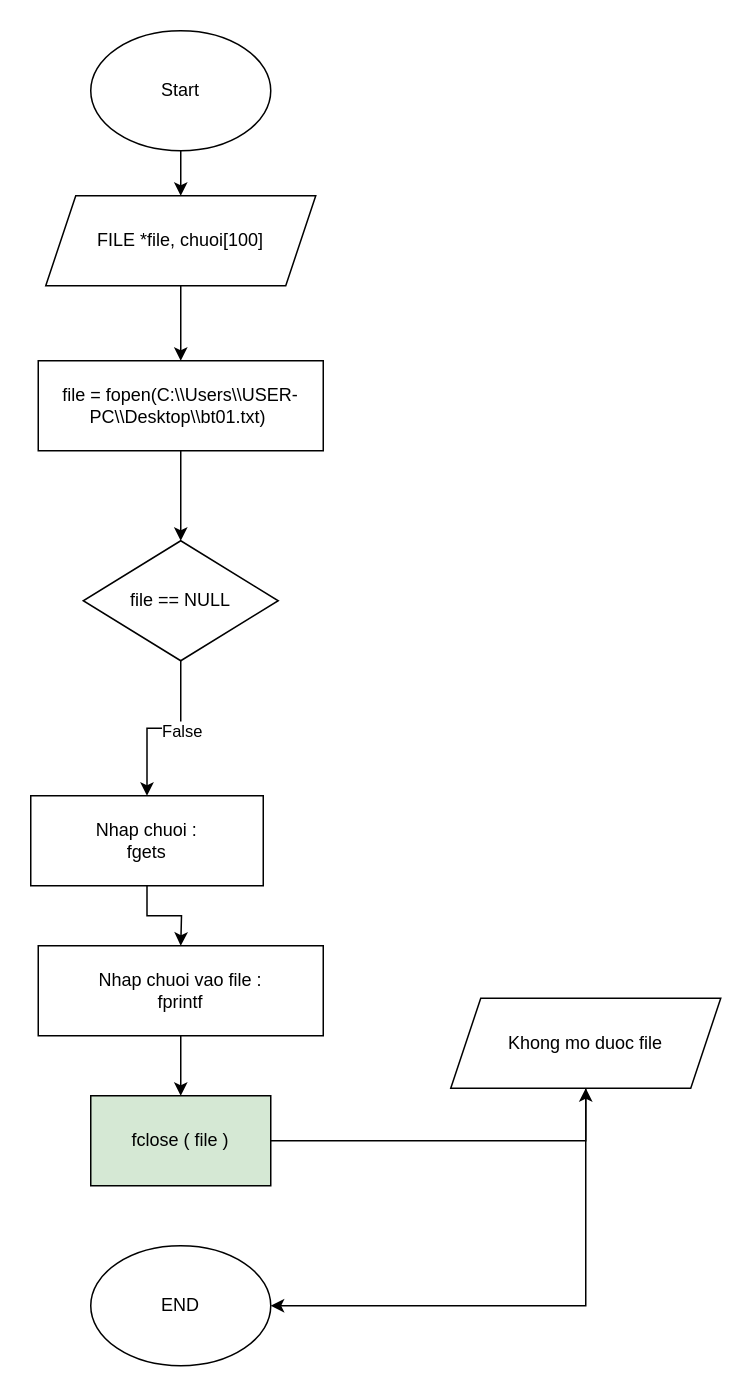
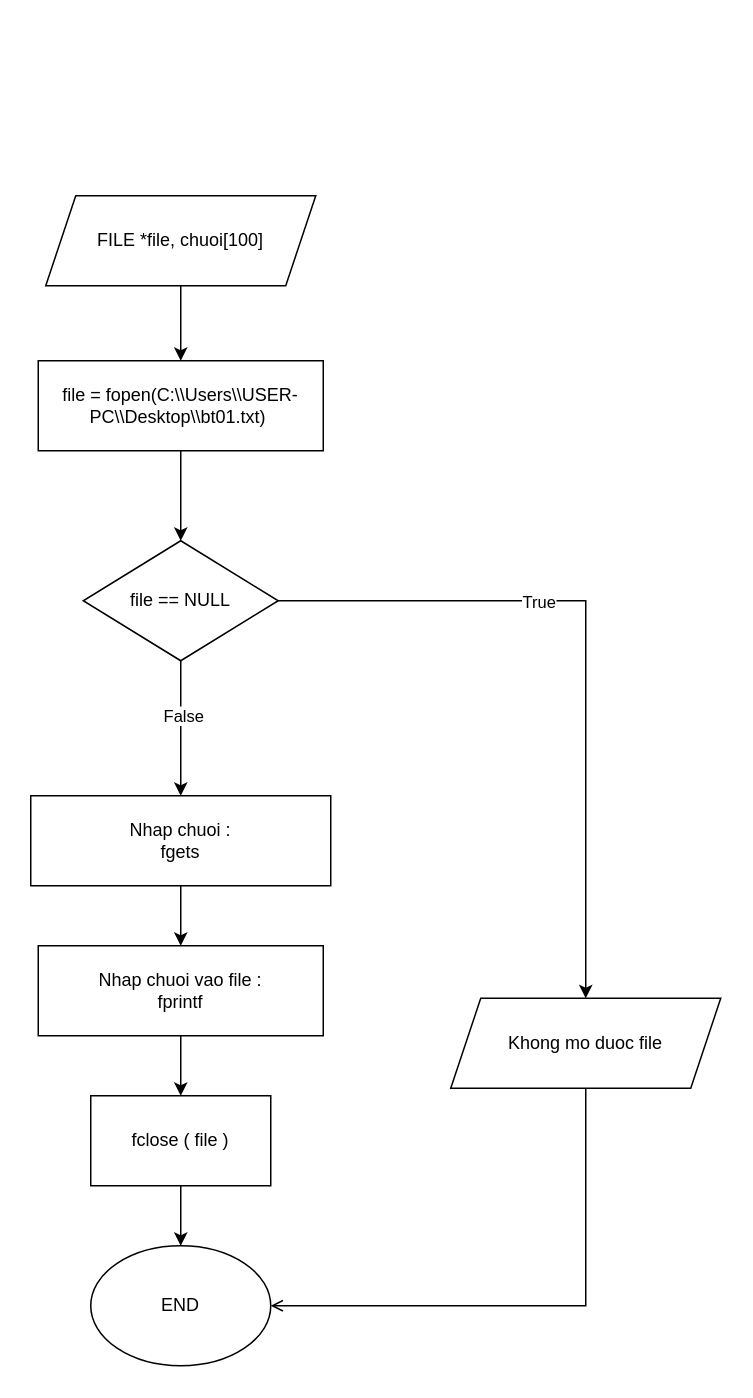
node "Start": removed
edge "Start" -> "FILE *file, chuoi[100]": removed
edge "file == NULL" -> "Khong mo duoc file": added, label "True"
node "Nhap chuoi : fgets": size 233x90 -> 300x90
node "fclose ( file )": fillcolor #d5e8d4 -> #ffffff
edge "fclose ( file )" -> "Khong mo duoc file": now "fclose ( file )" -> "END"
edge "Khong mo duoc file" -> "END": arrowhead classic -> open
